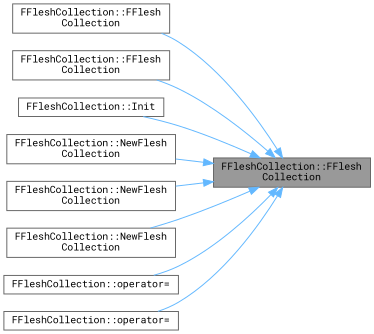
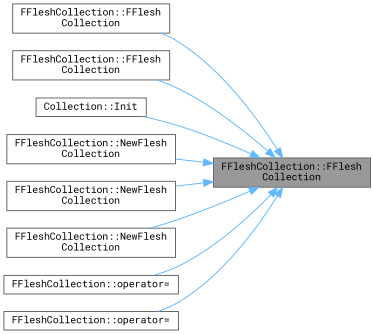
node "FFleshCollection::Init": label "FFleshCollection::Init" -> "Collection::Init"
